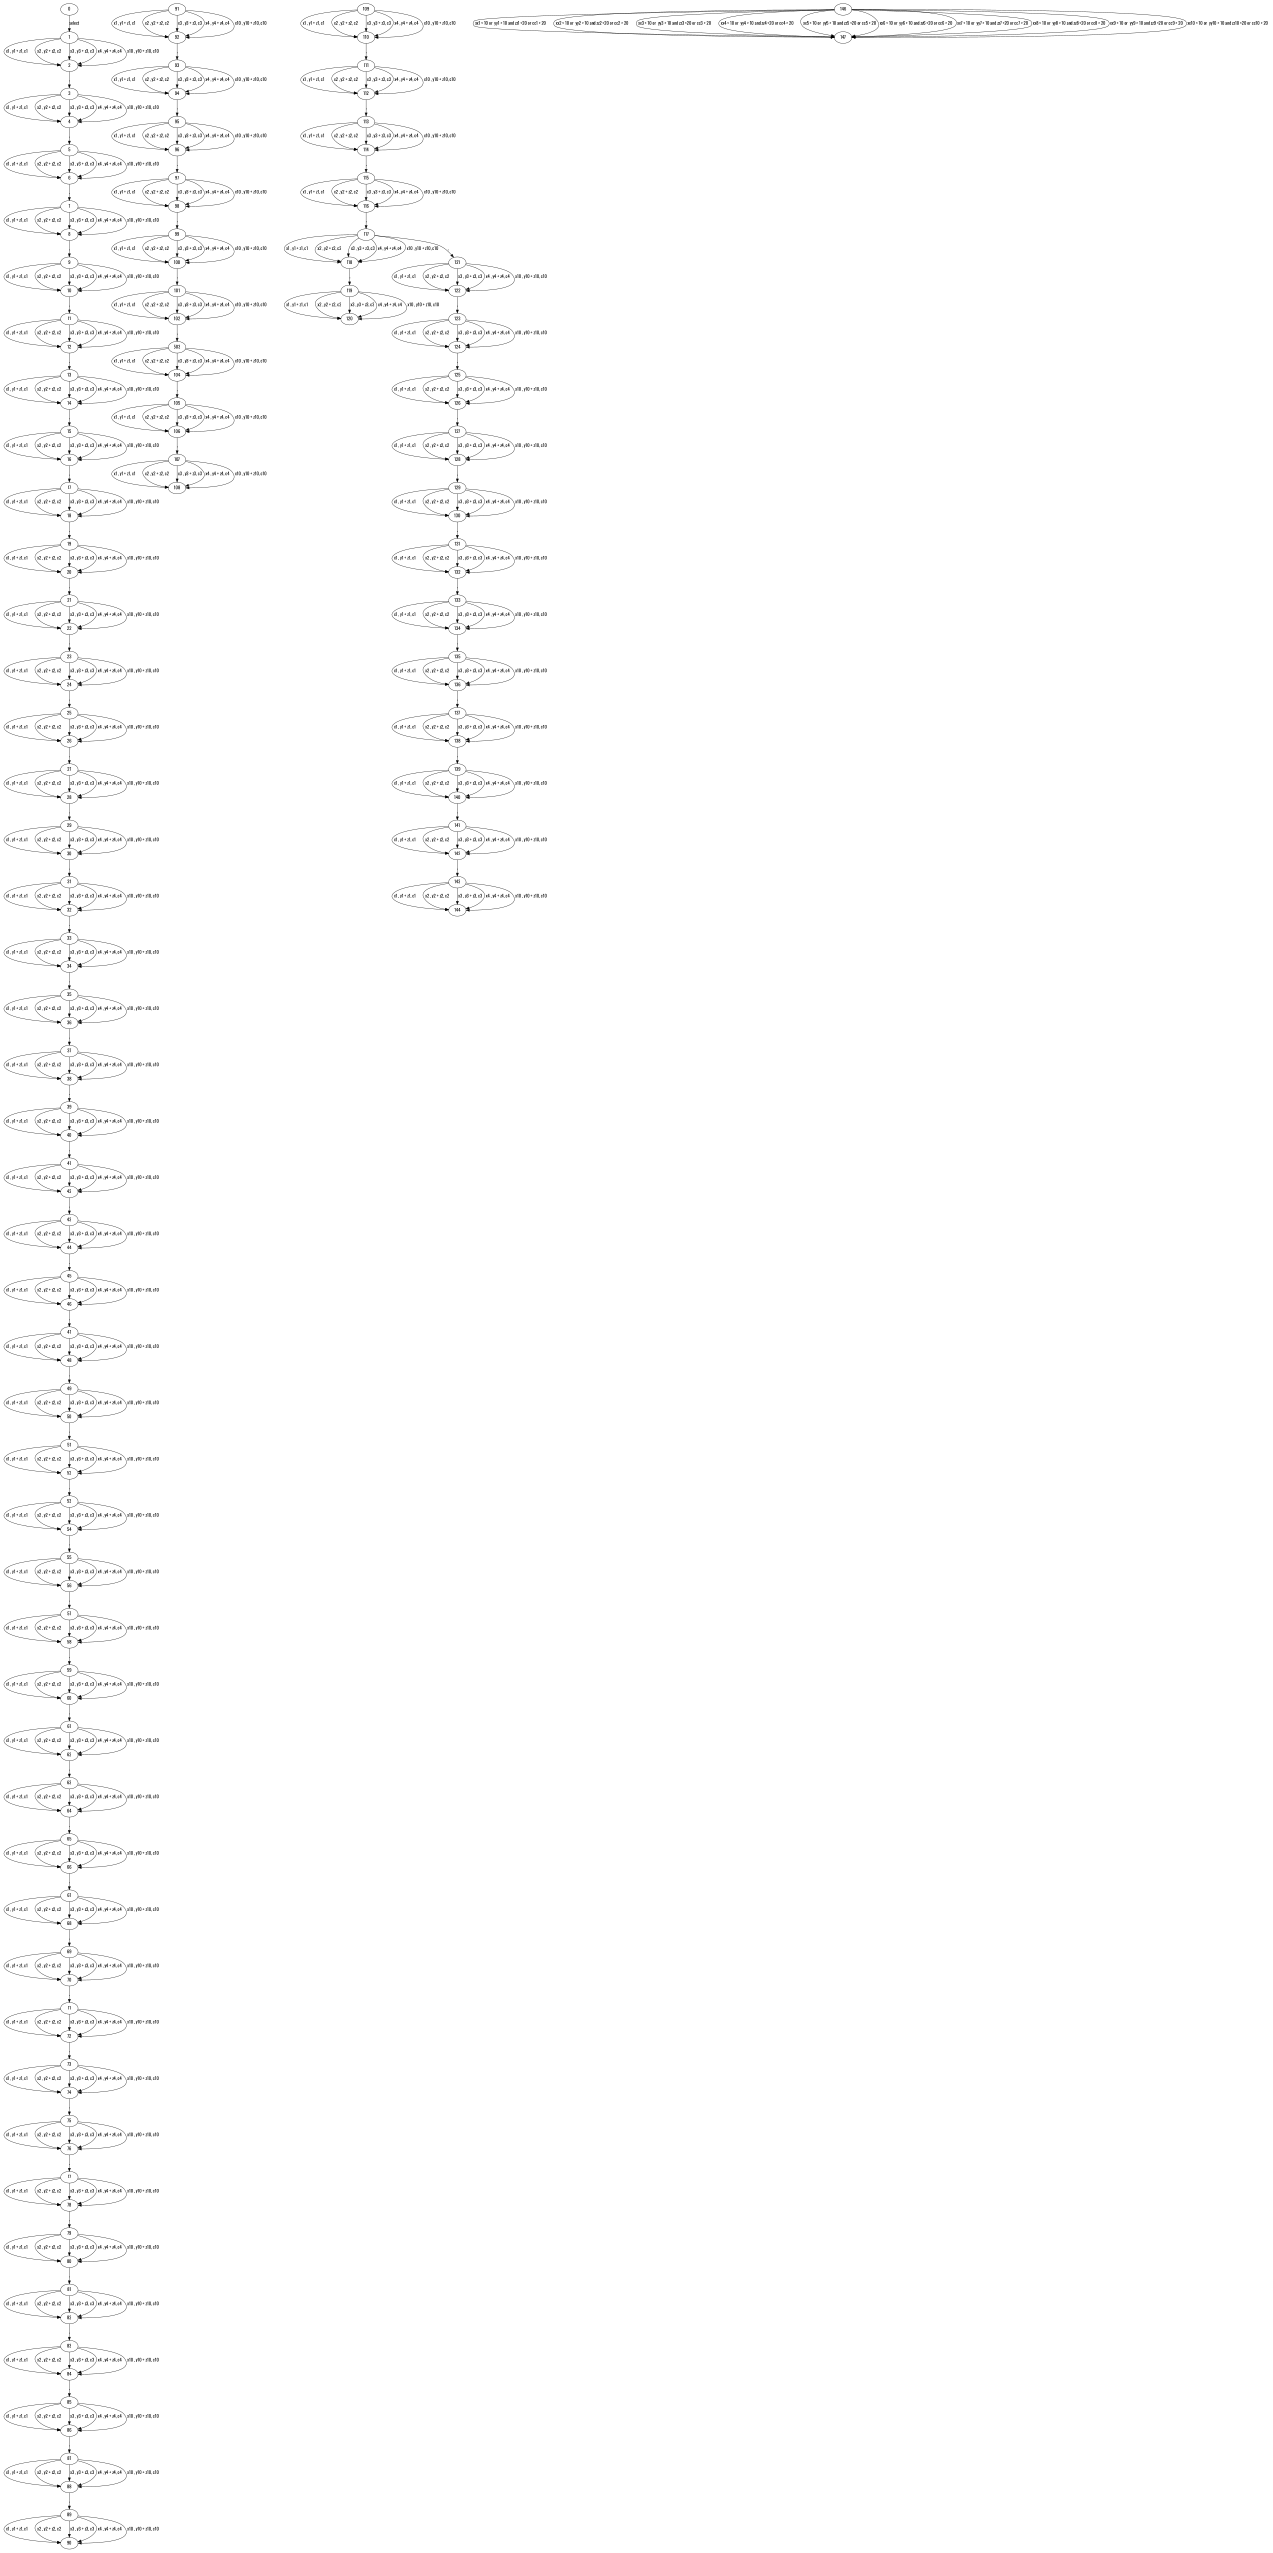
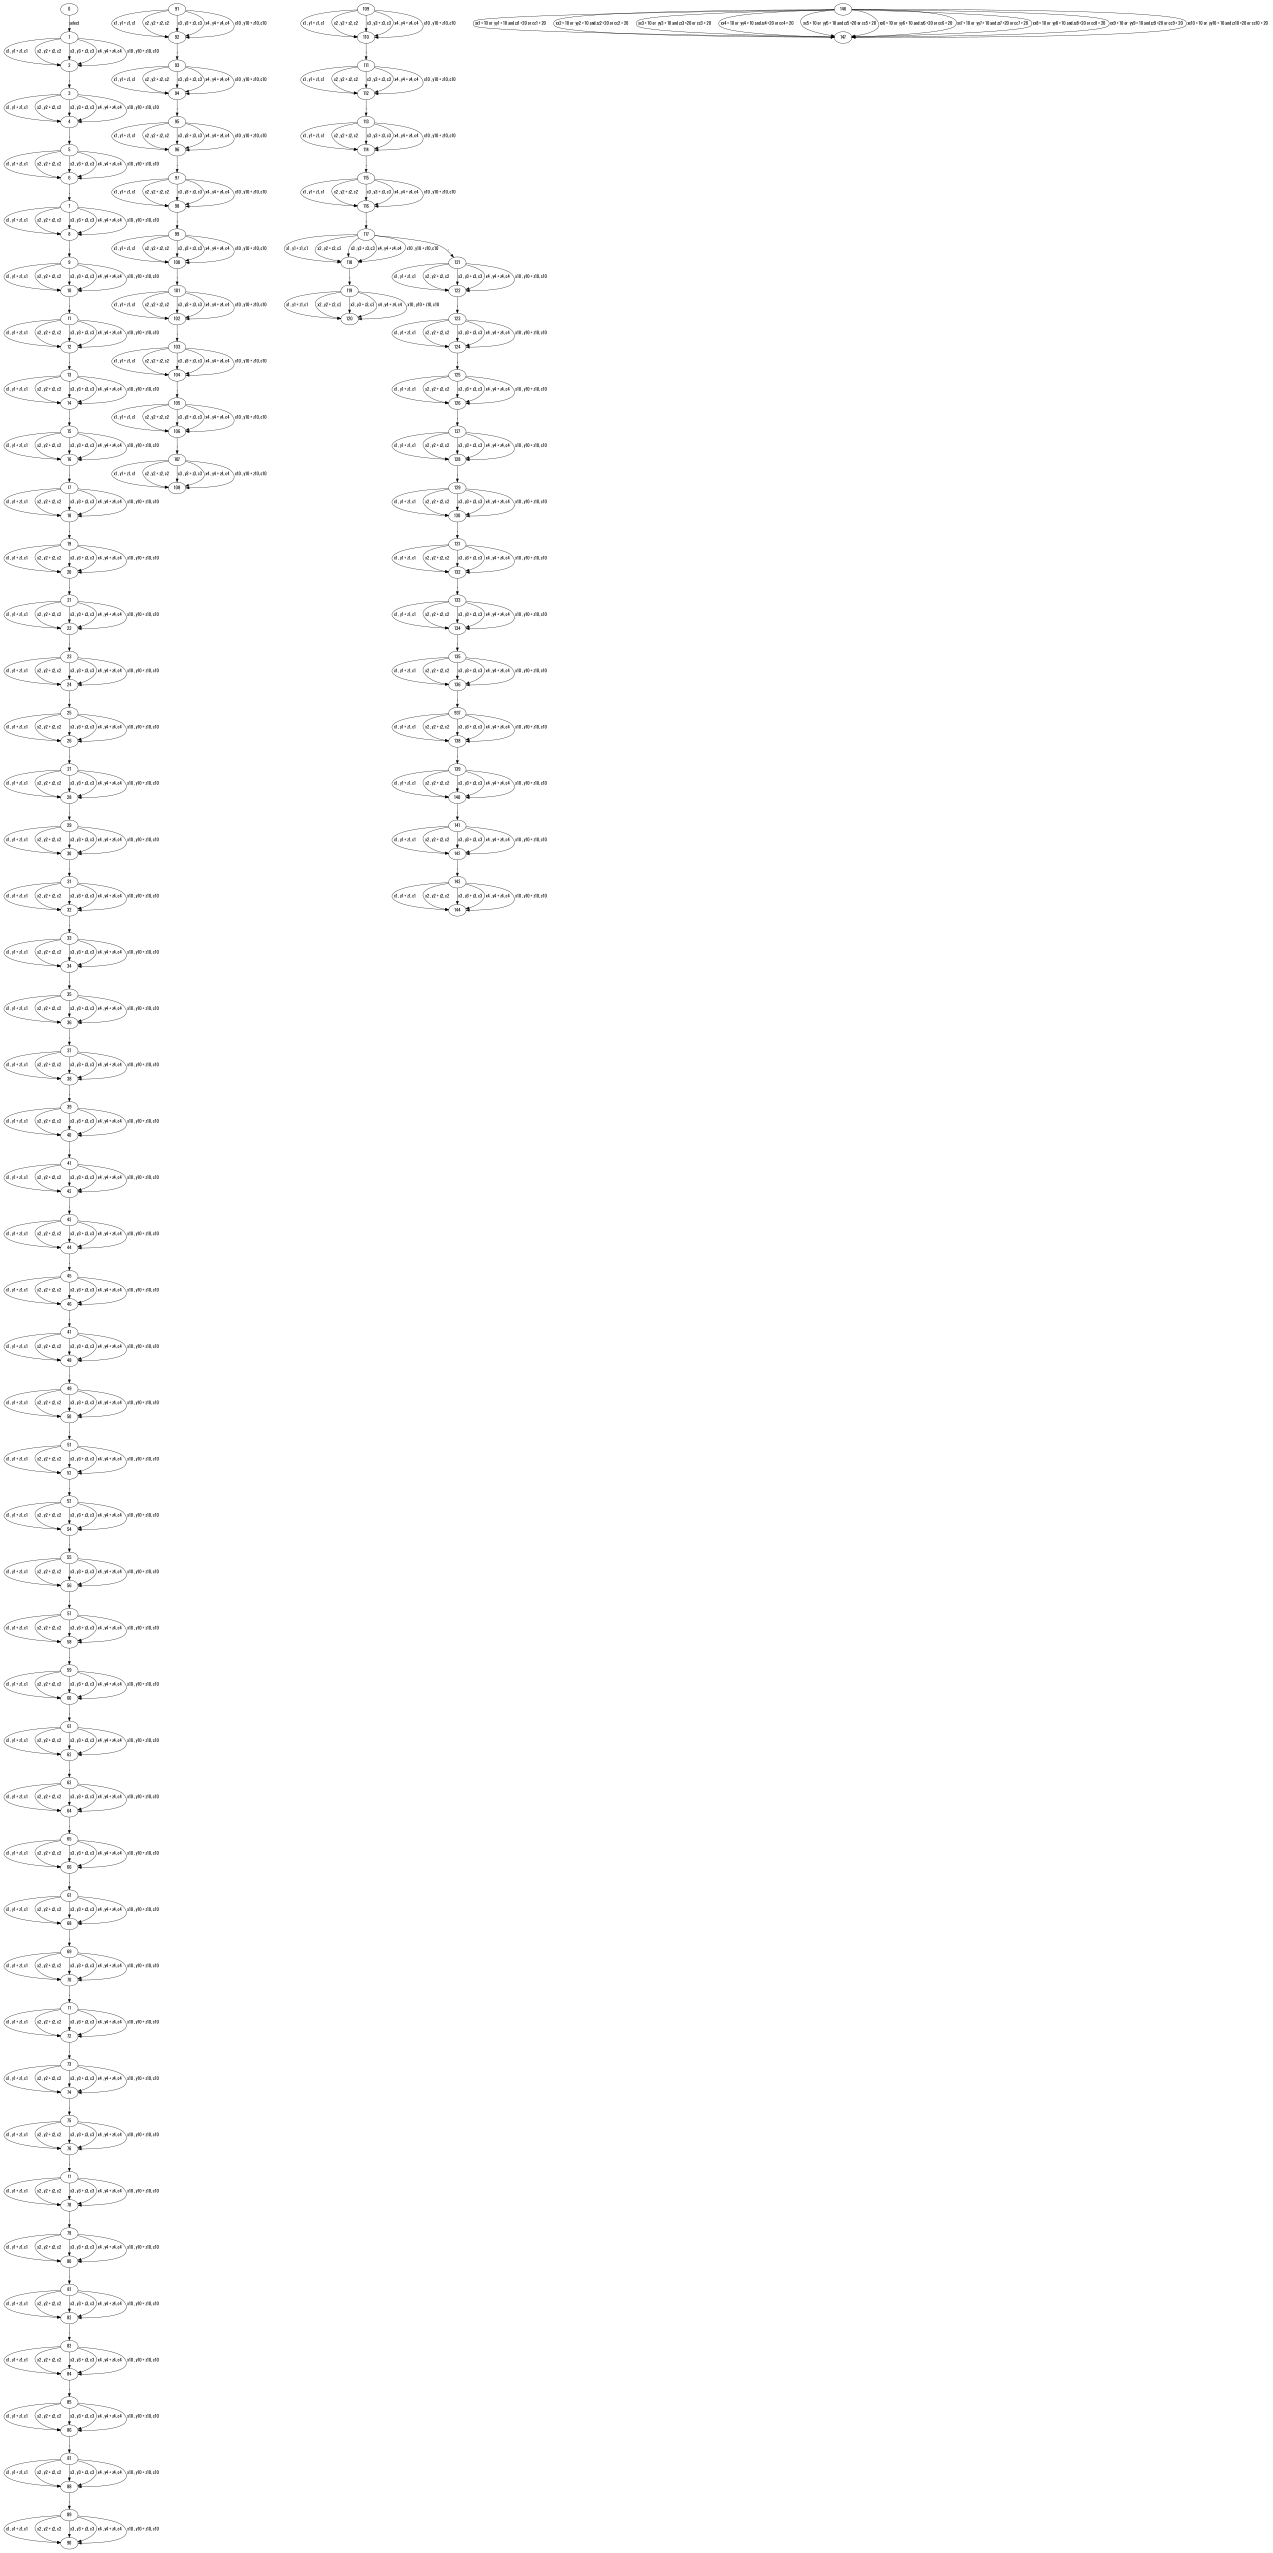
node "503": label "503" -> "103"
node "137": label "137" -> "937"
